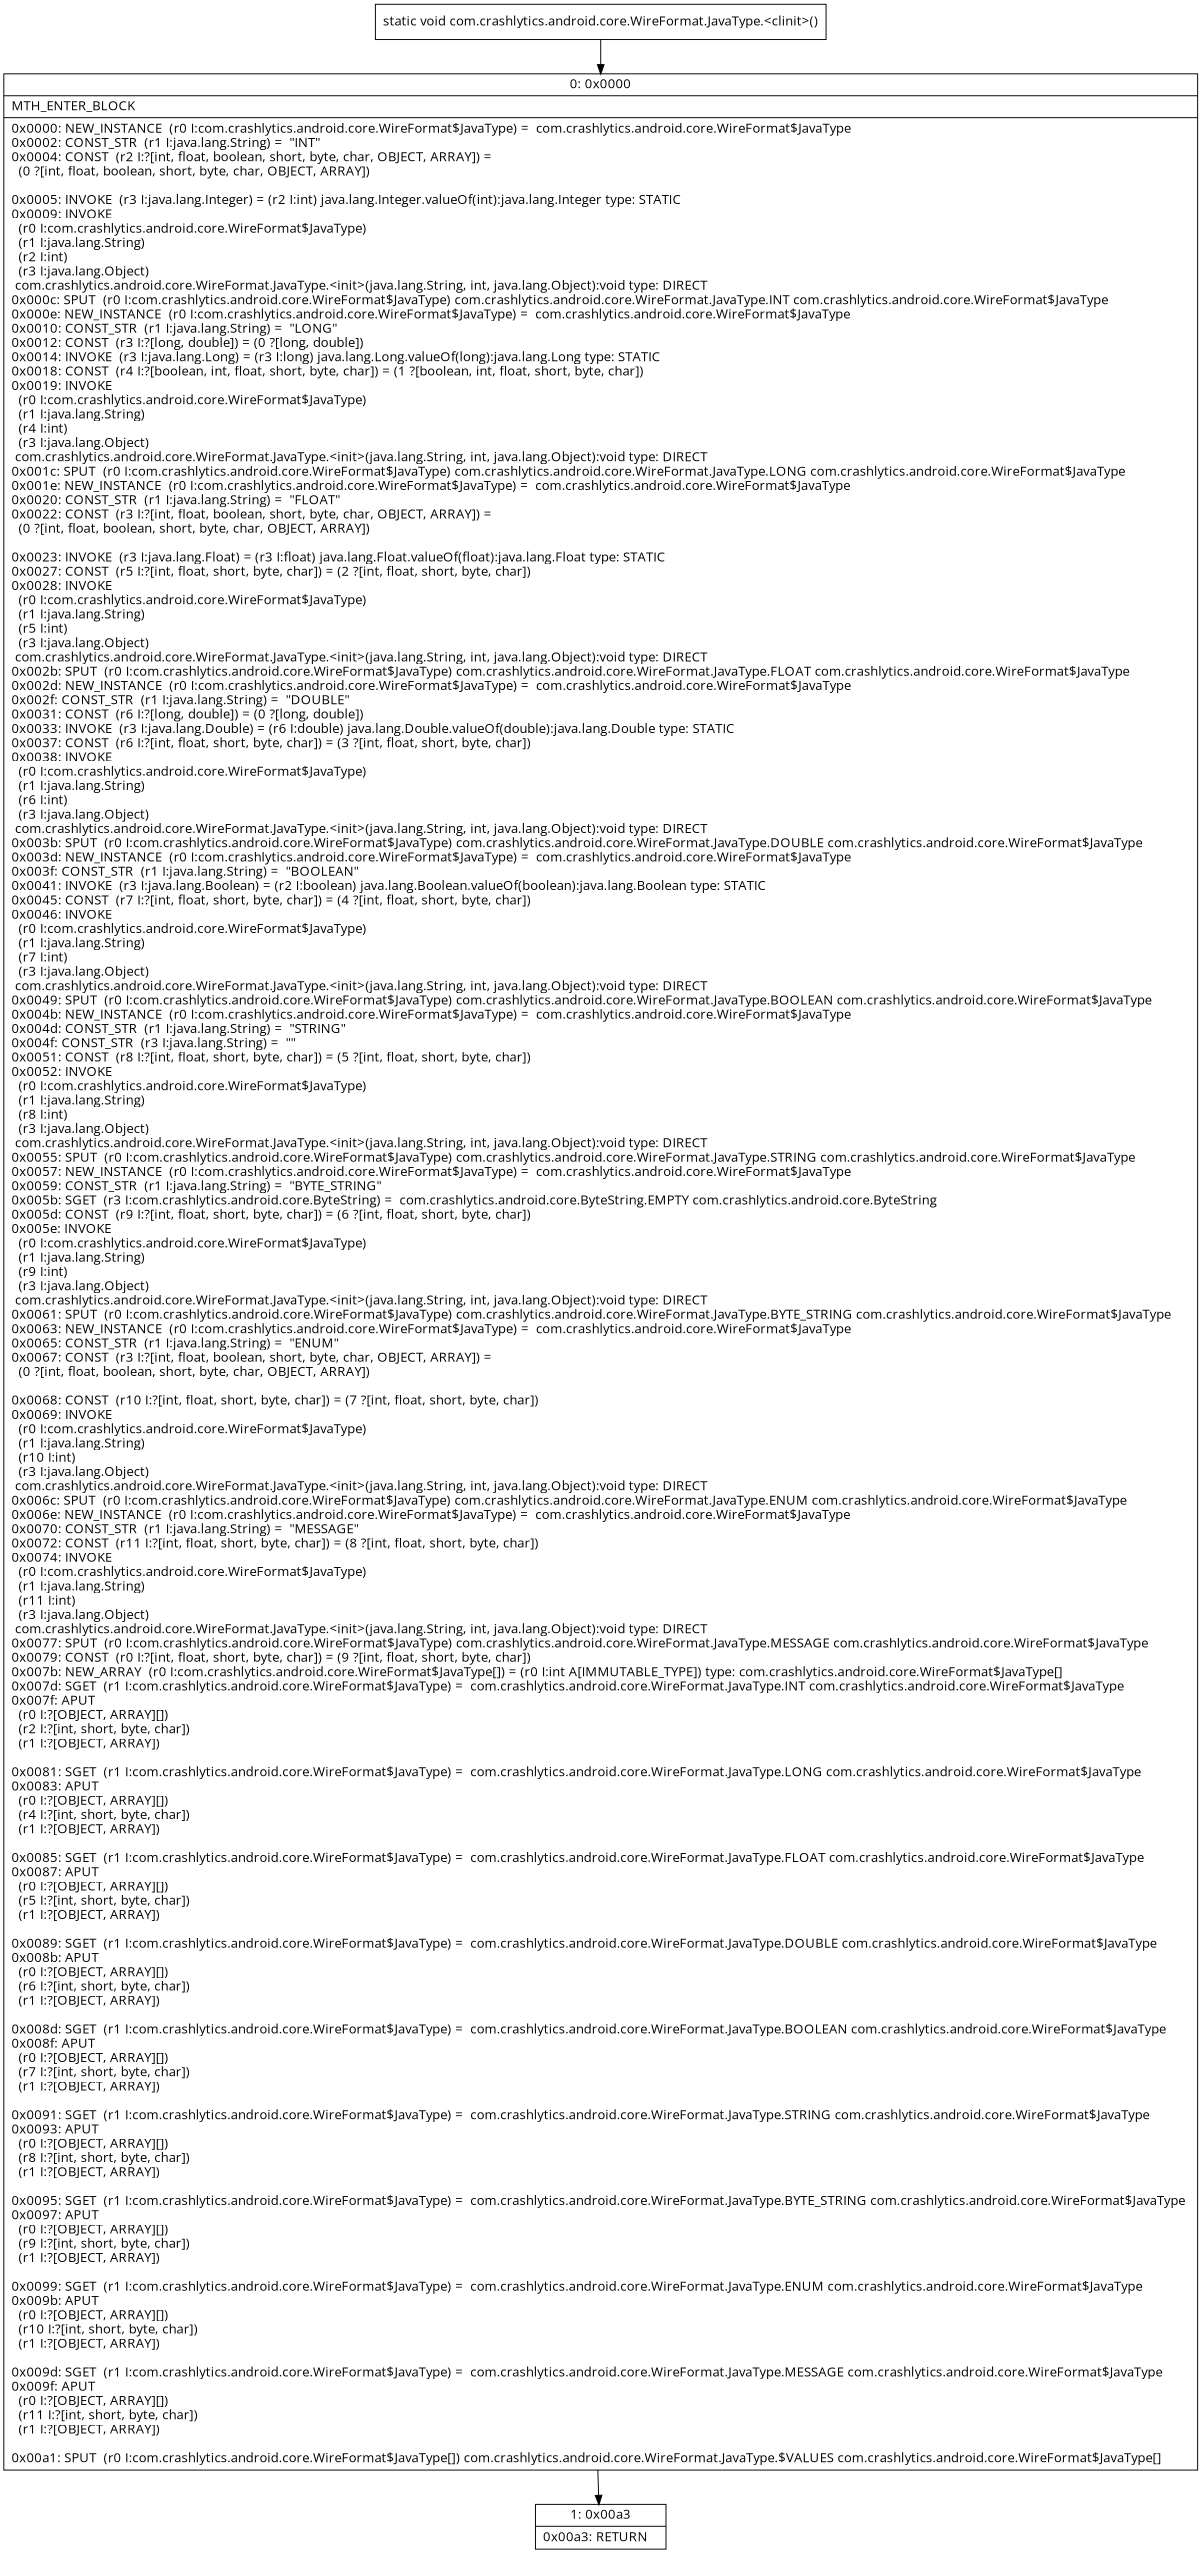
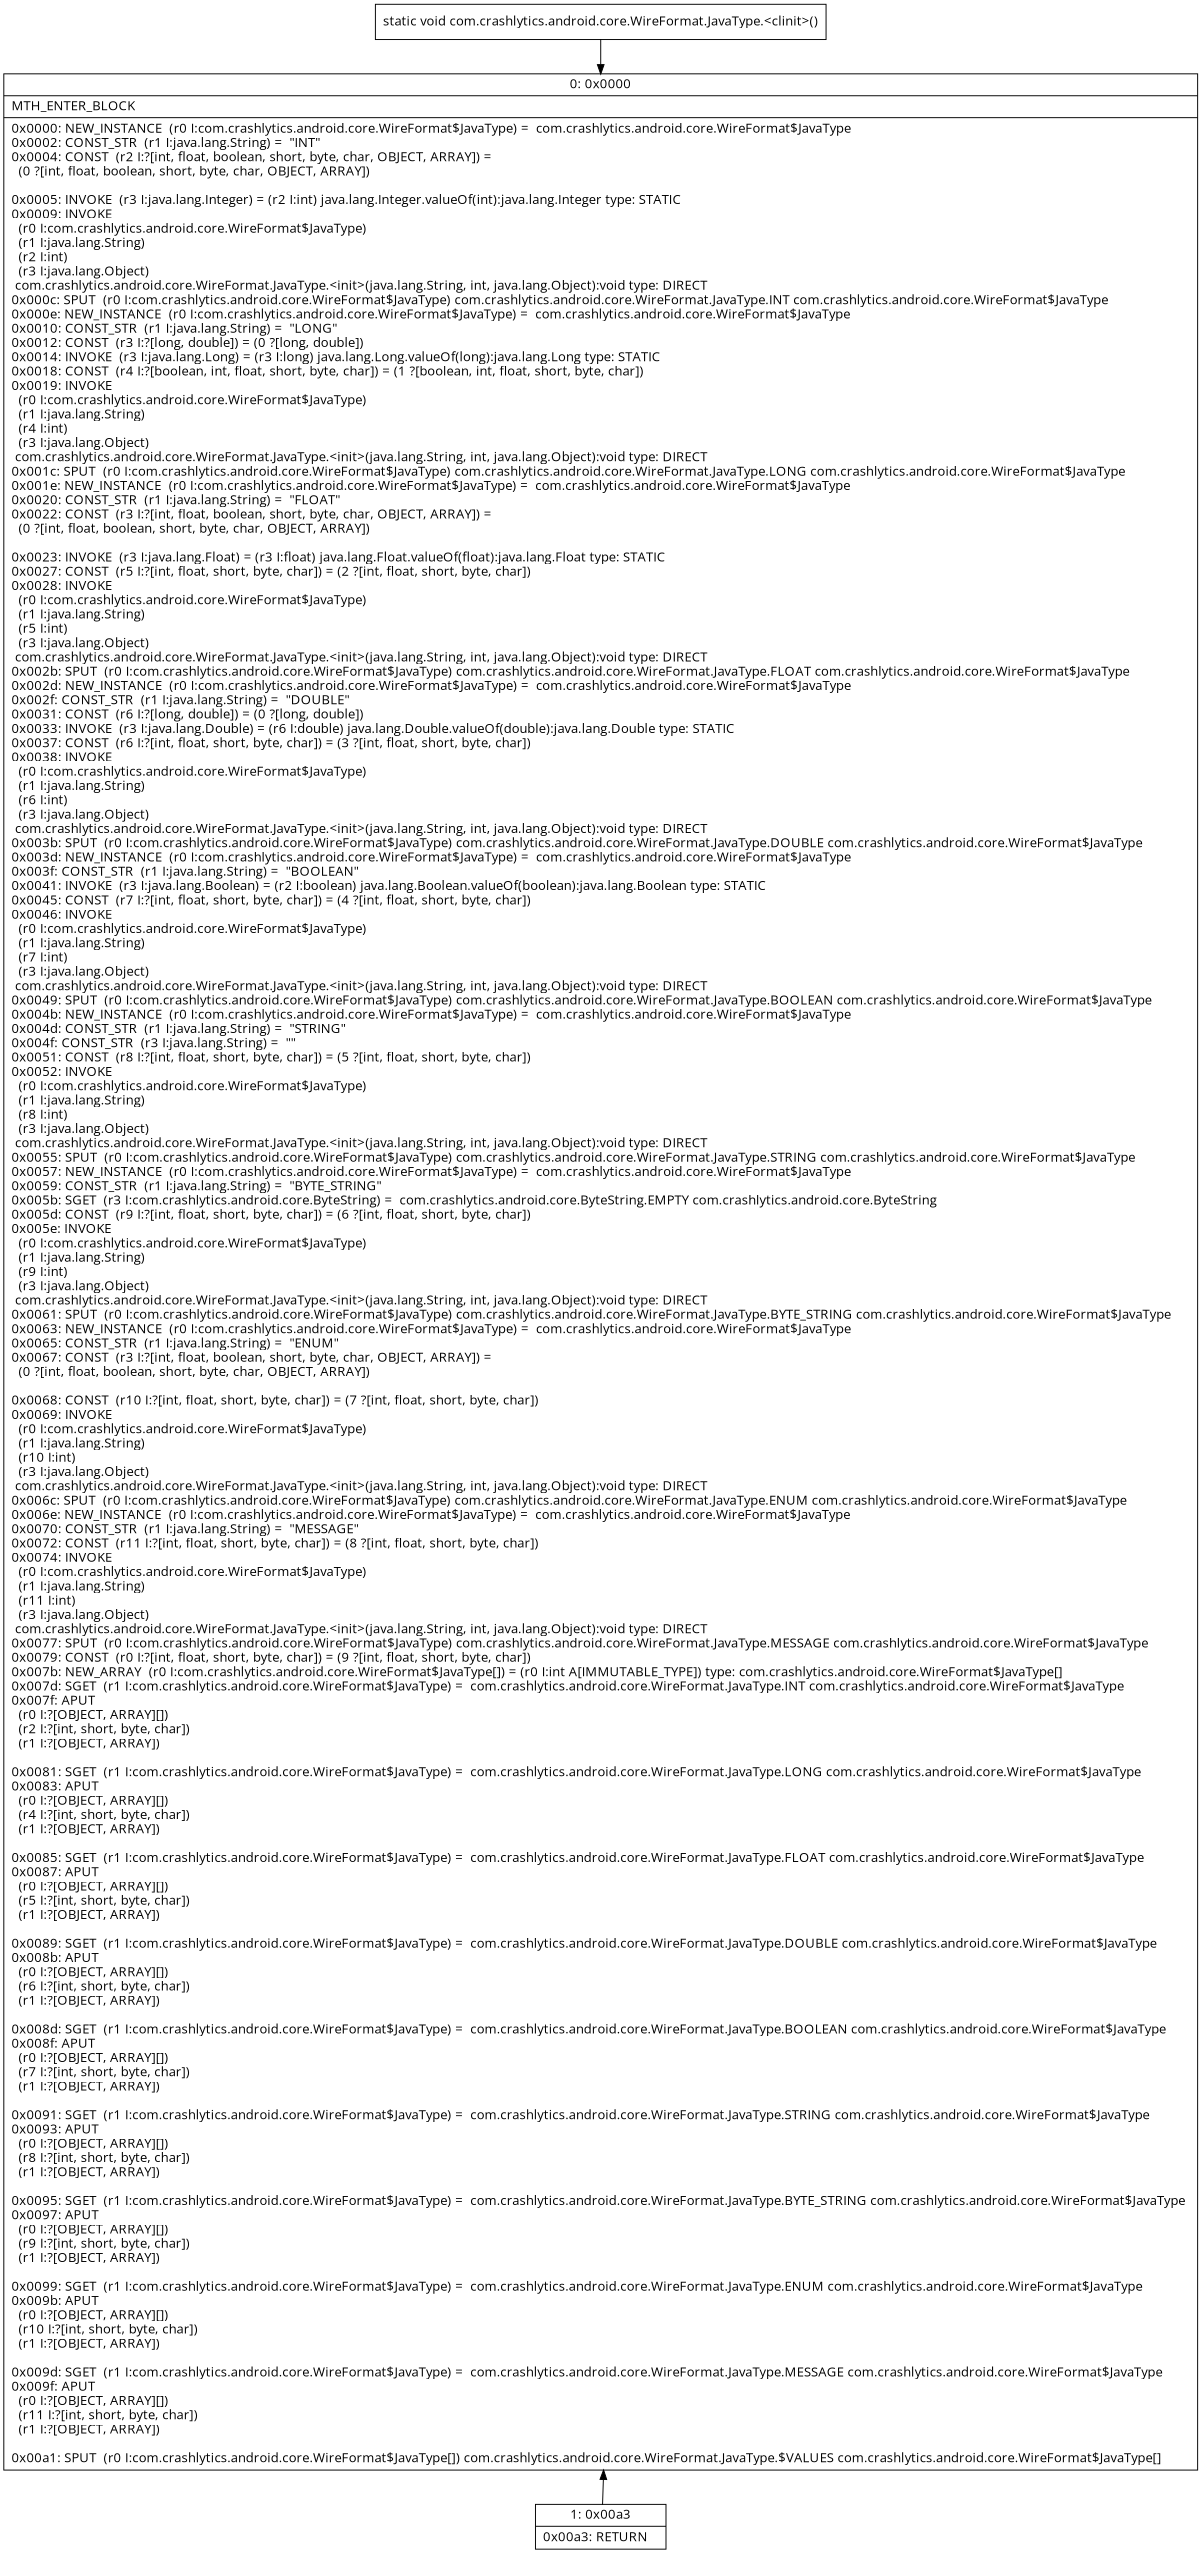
edge "0: 0x0000" -> "1: 0x00a3": reversed
